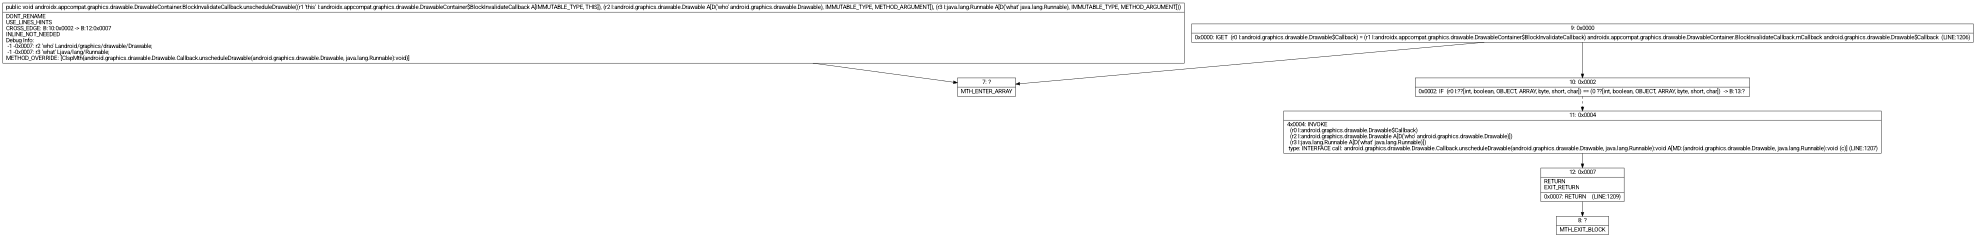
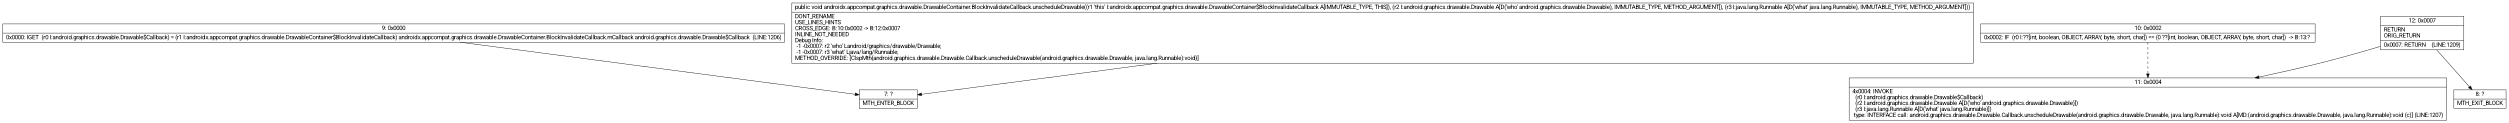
edge "9: 0x0000" -> "10: 0x0002": removed
node "7: ?": text "MTH_ENTER_ARRAY" -> "MTH_ENTER_BLOCK"
edge "11: 0x0004" -> "12: 0x0007": reversed
node "12: 0x0007": text "EXIT_RETURN" -> "ORIG_RETURN"
